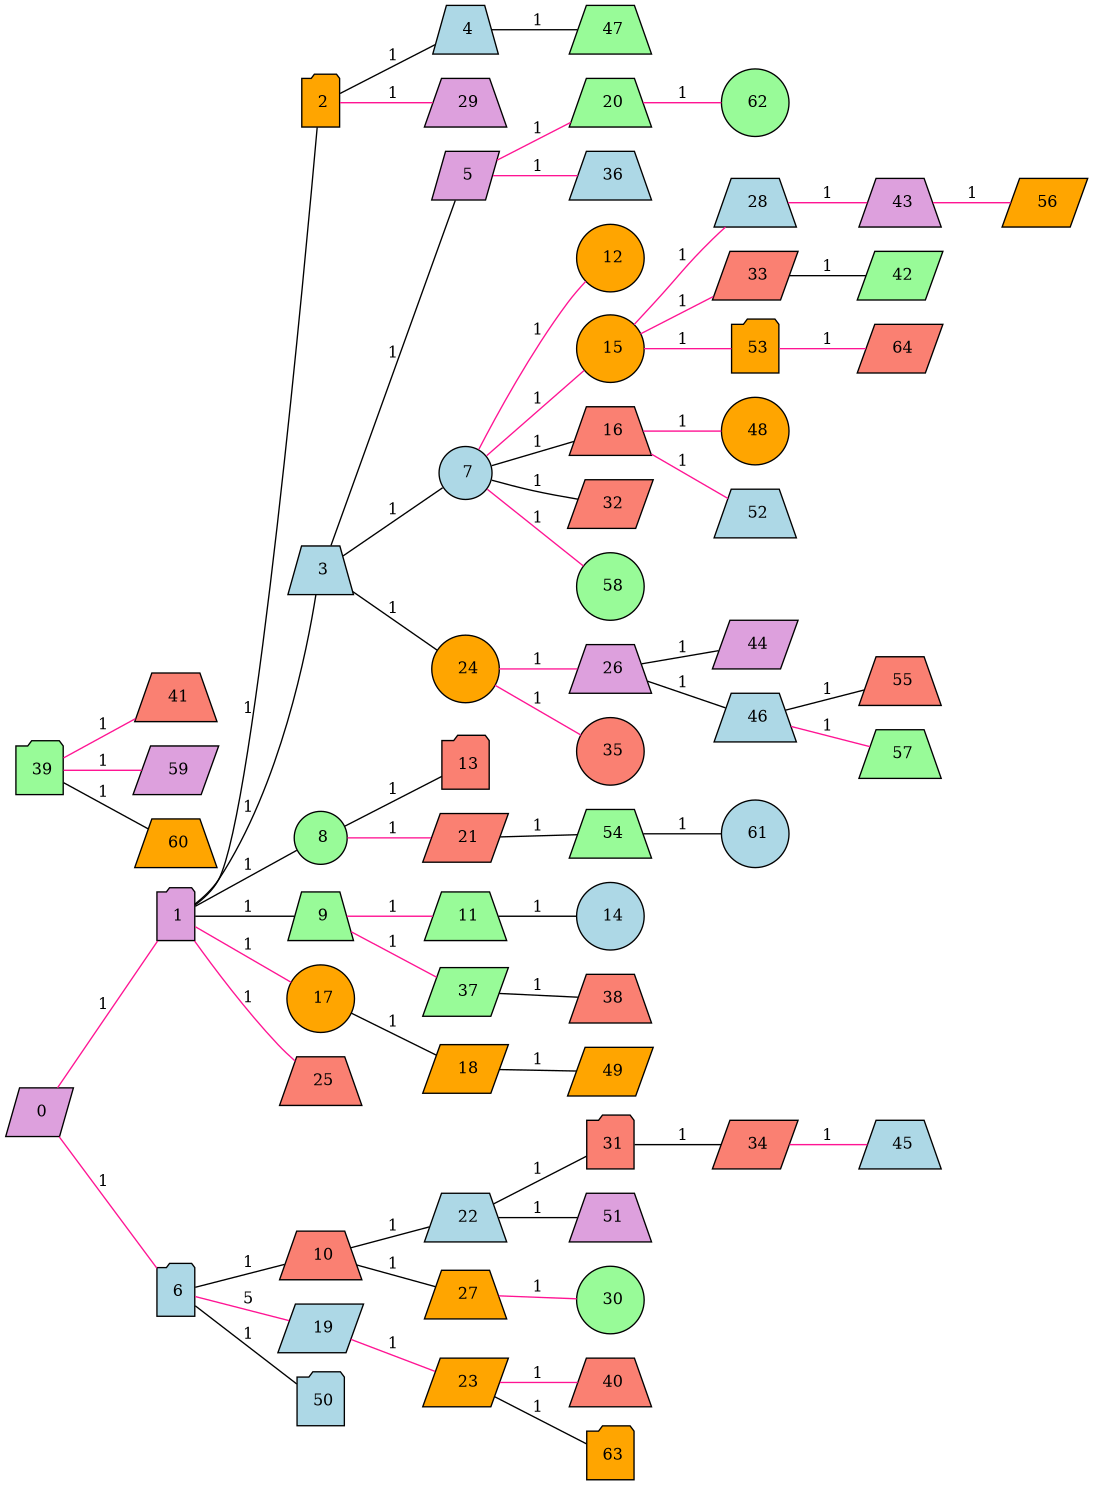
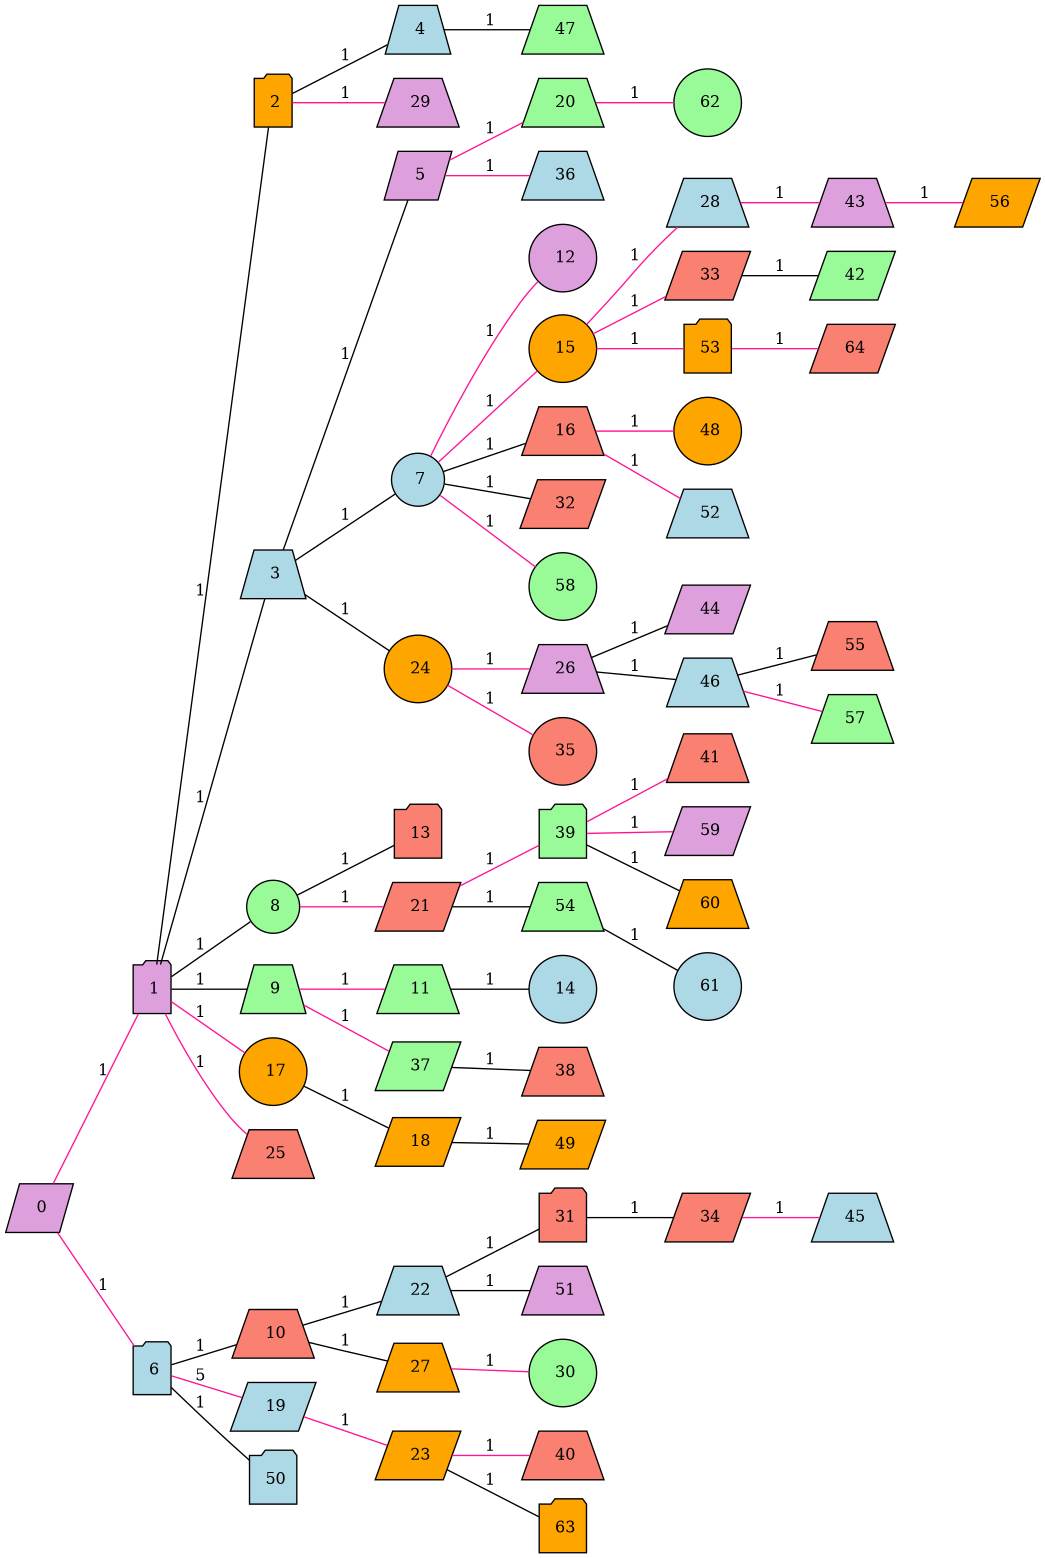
node "12": fillcolor orange -> plum
edge "39" -- "21": added, label "1"
